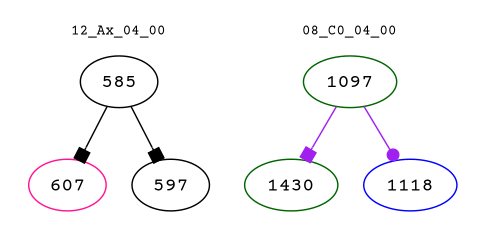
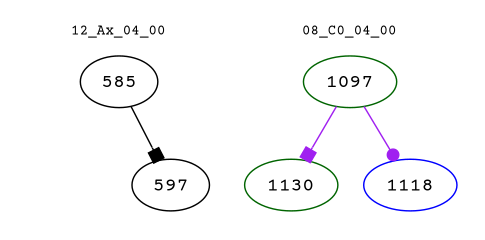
node "607": removed
node "1430": label "1430" -> "1130"
